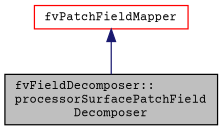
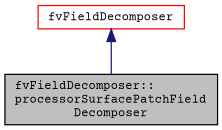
node "fvPatchFieldMapper": label "fvPatchFieldMapper" -> "fvFieldDecomposer"
